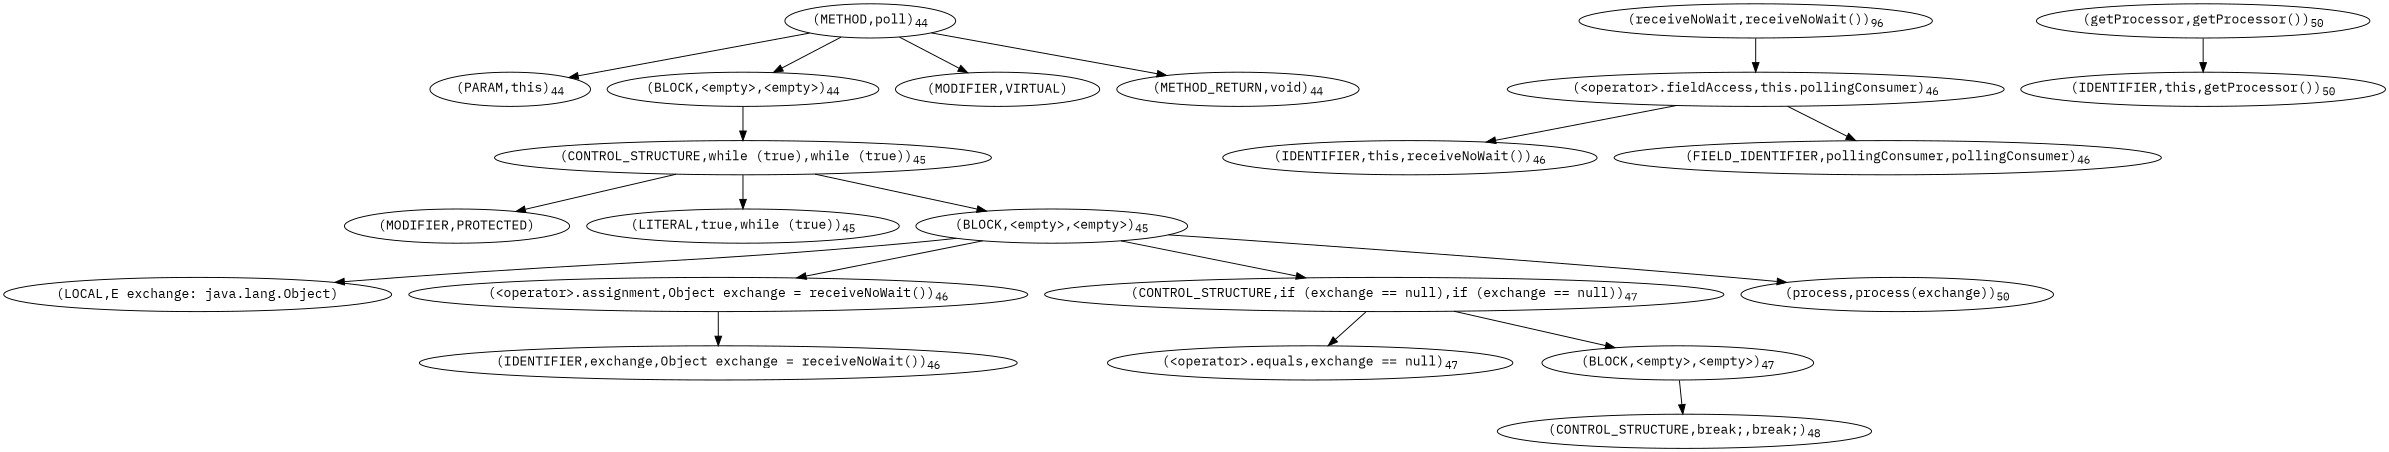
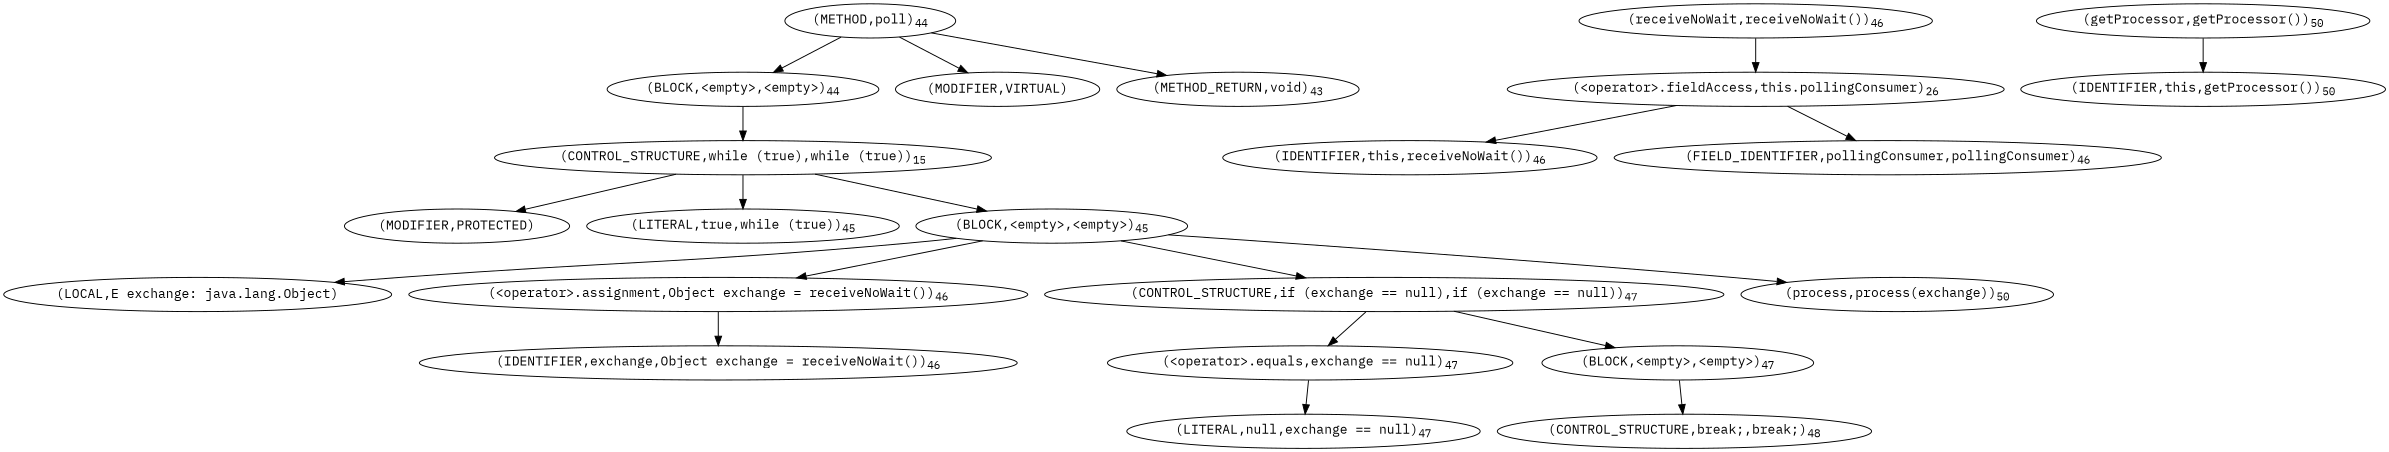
node "(receiveNoWait,receiveNoWait())": text "96" -> "46"
node "(METHOD_RETURN,void)": text "44" -> "43"
node "(<operator>.fieldAccess,this.pollingConsumer)": text "46" -> "26"
node "(PARAM,this)": removed
node "(CONTROL_STRUCTURE,while (true),while (true))": text "45" -> "15"
node "(LITERAL,null,exchange == null)": added
